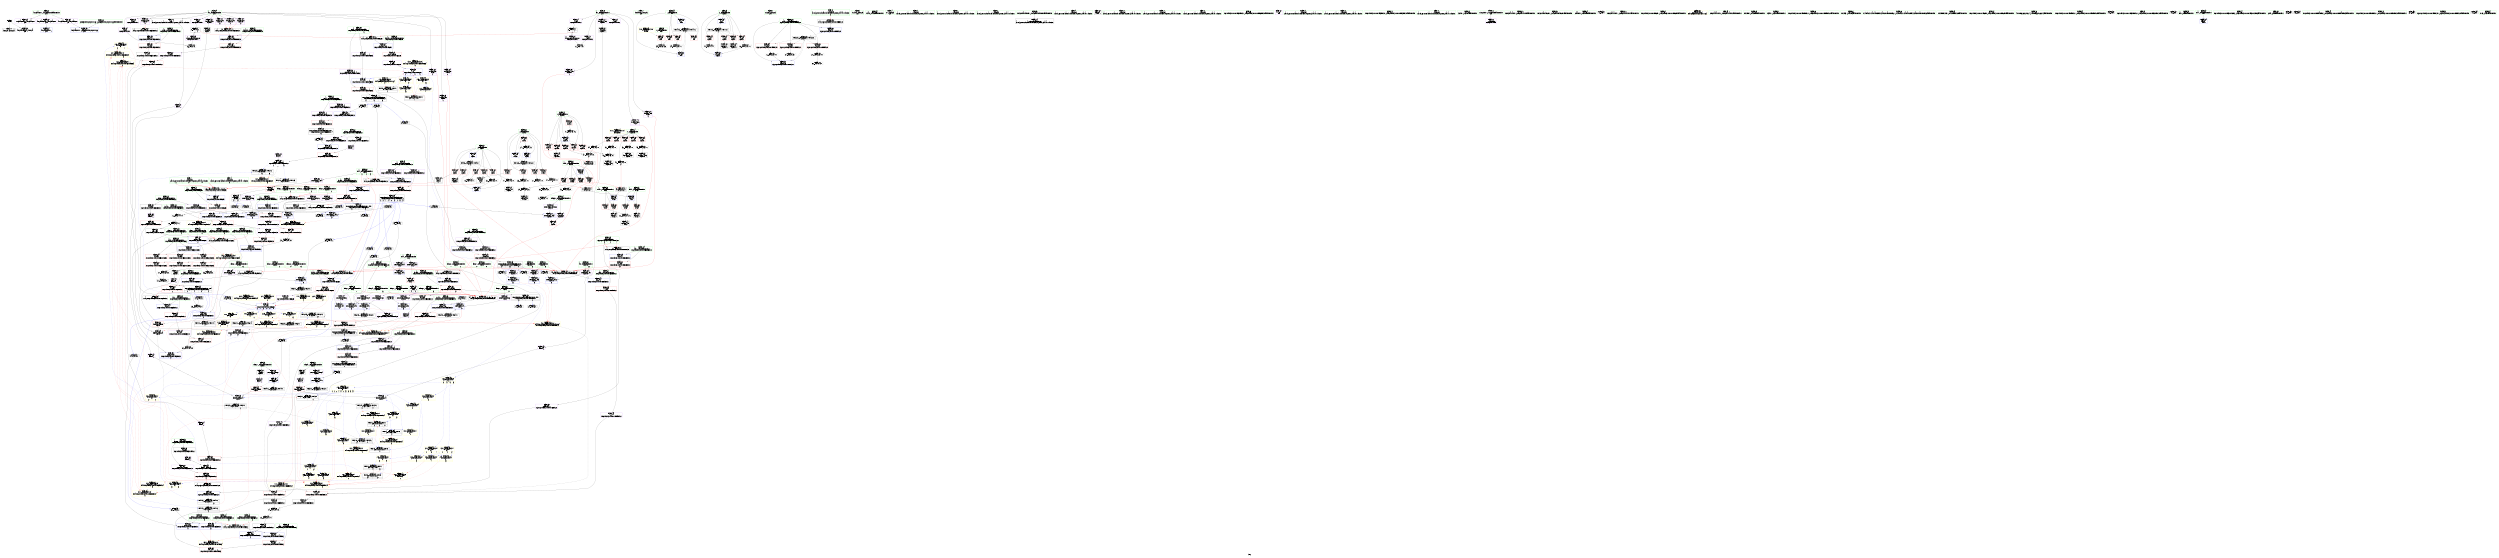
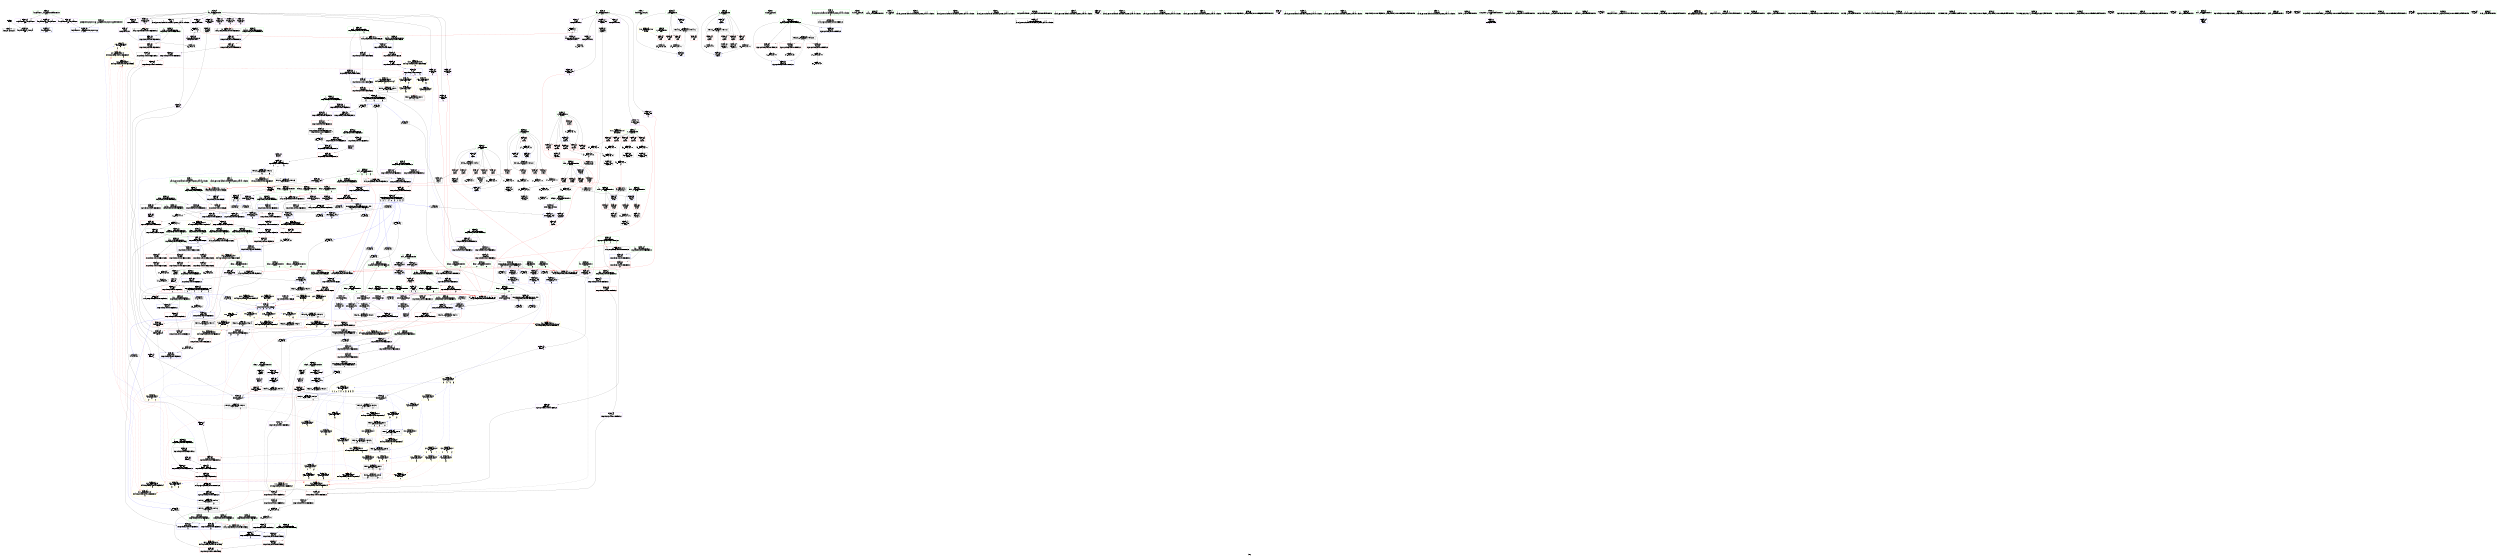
node "NodeID: 663": added
